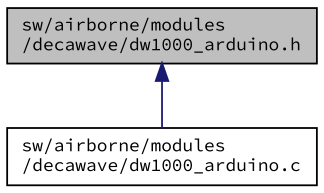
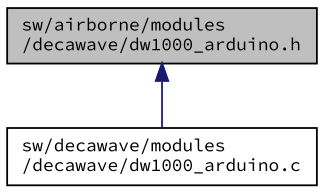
node "sw/airborne/modules /decawave/dw1000_arduino.c": label "sw/airborne/modules /decawave/dw1000_arduino.c" -> "sw/decawave/modules /decawave/dw1000_arduino.c"
